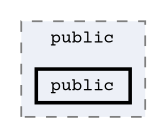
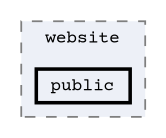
cluster "public": label "public" -> "website"
